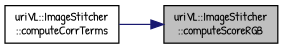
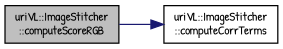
edge "uriVL::ImageStitcher ::computeCorrTerms" -> "uriVL::ImageStitcher ::computeScoreRGB": reversed
